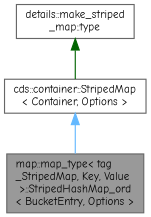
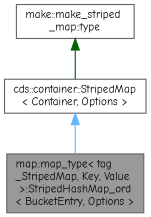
node "details::make_striped _map::type": label "details::make_striped _map::type" -> "make::make_striped _map::type"
